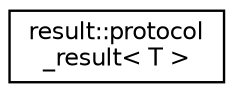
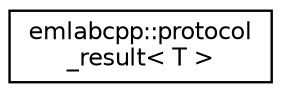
node "result::protocol _result< T >": label "result::protocol _result< T >" -> "emlabcpp::protocol _result< T >"
